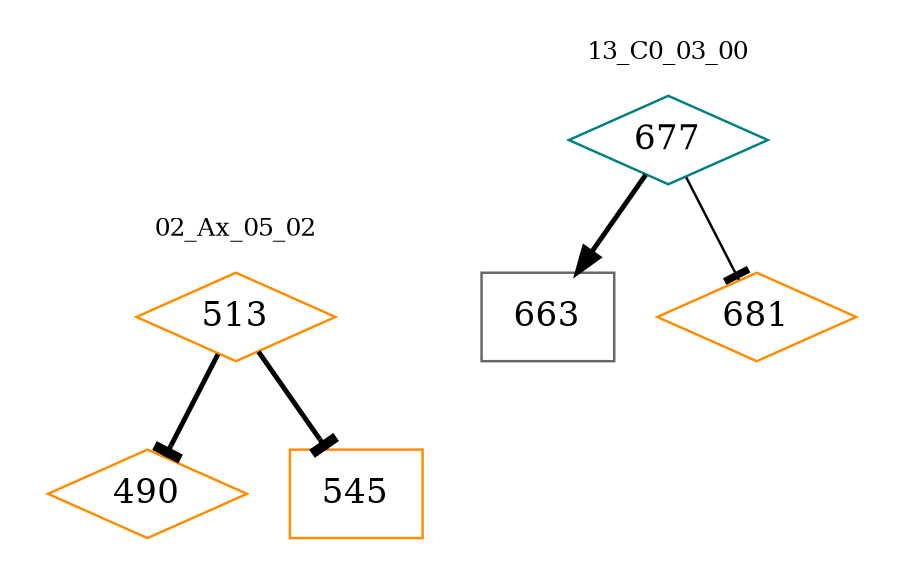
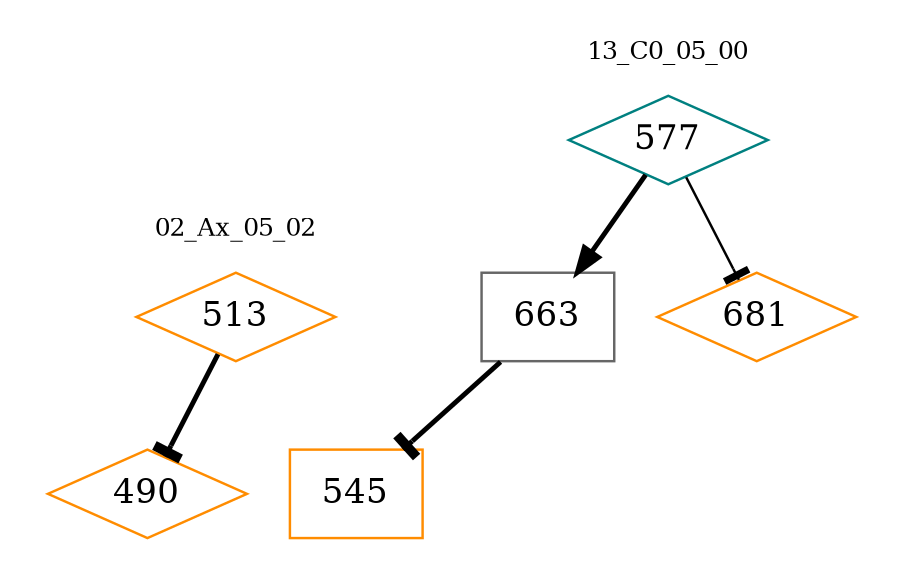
cluster "13_C0_03_00": label "13_C0_03_00" -> "13_C0_05_00"
node "677": label "677" -> "577"
edge "513" -> "545": now "663" -> "545"
